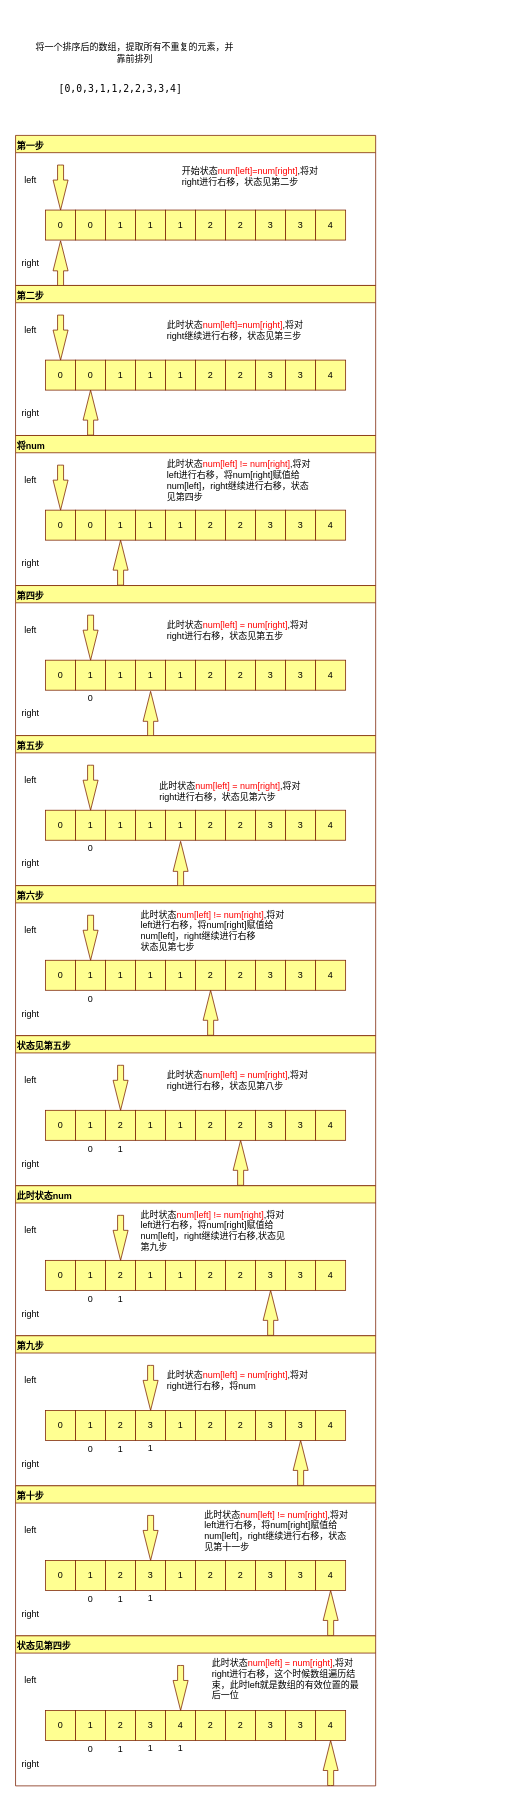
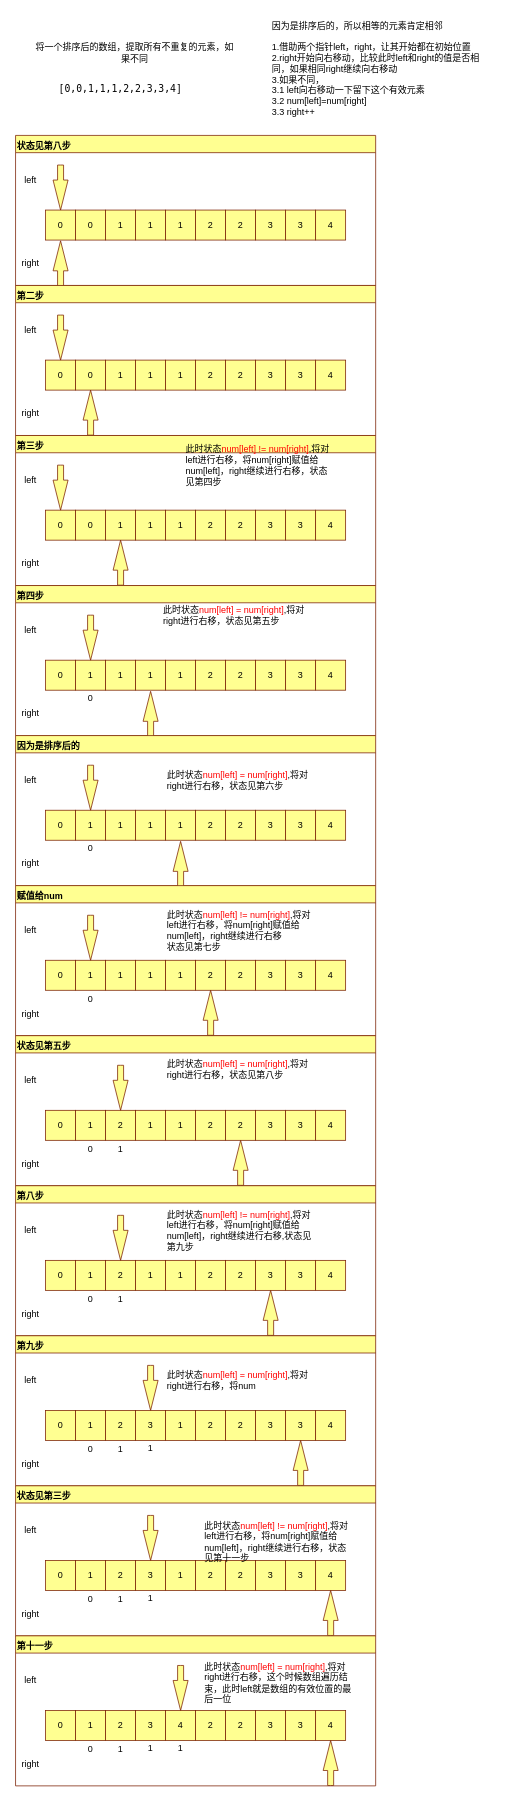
node "将一个排序后的数组，提取所有不重复的元素，并靠前排列": label "将一个排序后的数组，提取所有不重复的元素，并靠前排列" -> "将一个排序后的数组，提取所有不重复的元素，如果不同"
node "因为是排序后的，所以相等的元素肯定相邻 1.借助两个指针left，right，让其开始都在初始位置 2.right开始向右移动，比较此时left和right的值是否相同，如果相同right继续向右移动 3.如果不同， 3.1 left向右移动一下留下这个有效元素 3.2 num[left]=num[right] 3.3 right++": added
node "[0,0,3,1,1,2,2,3,3,4]": label "[0,0,3,1,1,2,2,3,3,4]" -> "[0,0,1,1,1,2,2,3,3,4]"
node "第一步": label "第一步" -> "状态见第八步"
node "开始状态num[left]=num[right],将对right进行右移，状态见第二步": removed
node "此时状态num[left]=num[right],将对right继续进行右移，状态见第三步": removed
node "将num": label "将num" -> "第三步"
node "此时状态num[left] != num[right],将对left进行右移，将num[right]赋值给num[left]，right继续进行右移，状态见第四步": moved (240, 480) -> (259, 465)
node "此时状态num[left] = num[right],将对right进行右移，状态见第五步": moved (240, 630) -> (237, 615)
node "第五步": label "第五步" -> "因为是排序后的"
node "此时状态num[left] = num[right],将对right进行右移，状态见第六步": moved (233, 792) -> (240, 780)
node "第六步": label "第六步" -> "赋值给num"
node "此时状态num[left] != num[right],将对left进行右移，将num[right]赋值给num[left]，right继续进行右移 状态见第七步": moved (214, 930) -> (240, 930)
node "此时状态num[left] = num[right],将对right进行右移，状态见第八步": moved (240, 1080) -> (240, 1069)
node "此时状态num": label "此时状态num" -> "第八步"
node "此时状态num[left] != num[right],将对left进行右移，将num[right]赋值给num[left]，right继续进行右移,状态见第九步": moved (214, 1230) -> (240, 1230)
node "第十步": label "第十步" -> "状态见第三步"
node "此时状态num[left] != num[right],将对left进行右移，将num[right]赋值给num[left]，right继续进行右移，状态见第十一步": moved (278, 1530) -> (278, 1542)
node "状态见第四步": label "状态见第四步" -> "第十一步"
node "此时状态num[left] = num[right],将对right进行右移，这个时候数组遍历结束，此时left就是数组的有效位置的最后一位": moved (285, 1679) -> (278, 1682)
